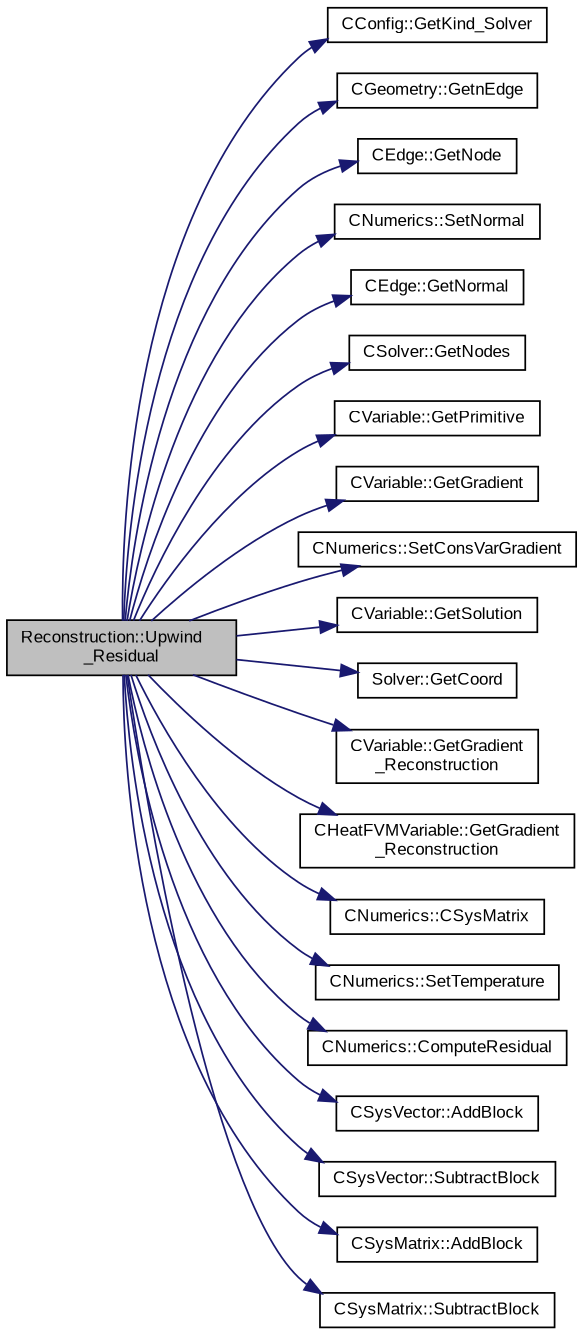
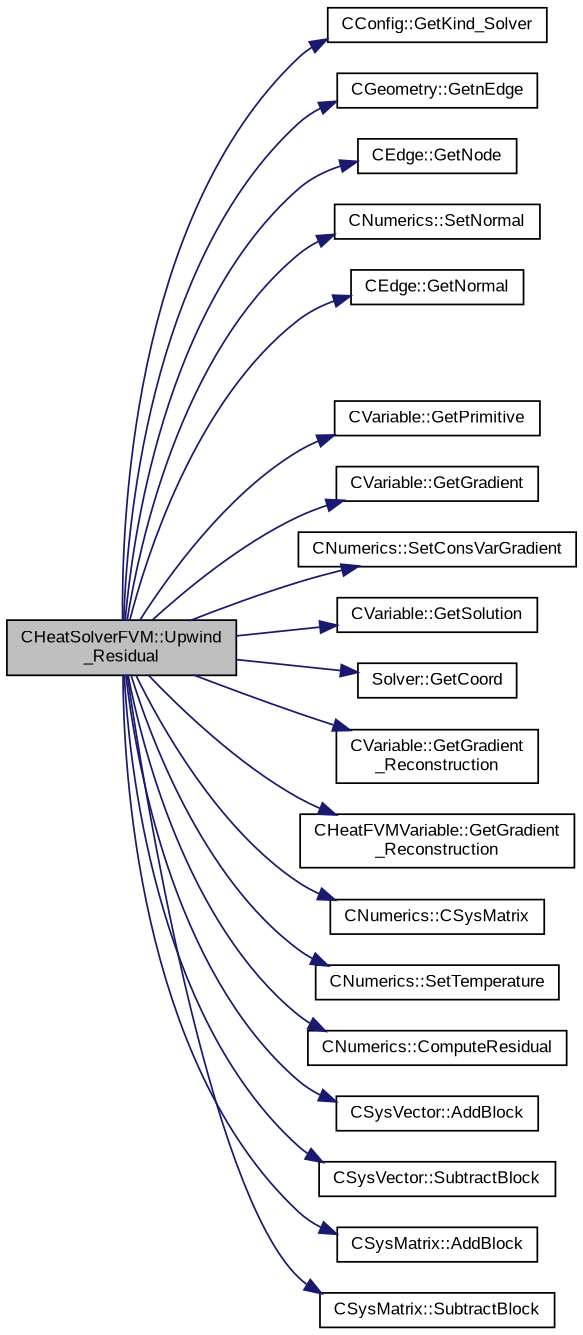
node "CSolver::GetNodes": removed
node "Reconstruction::Upwind _Residual": label "Reconstruction::Upwind _Residual" -> "CHeatSolverFVM::Upwind _Residual"
